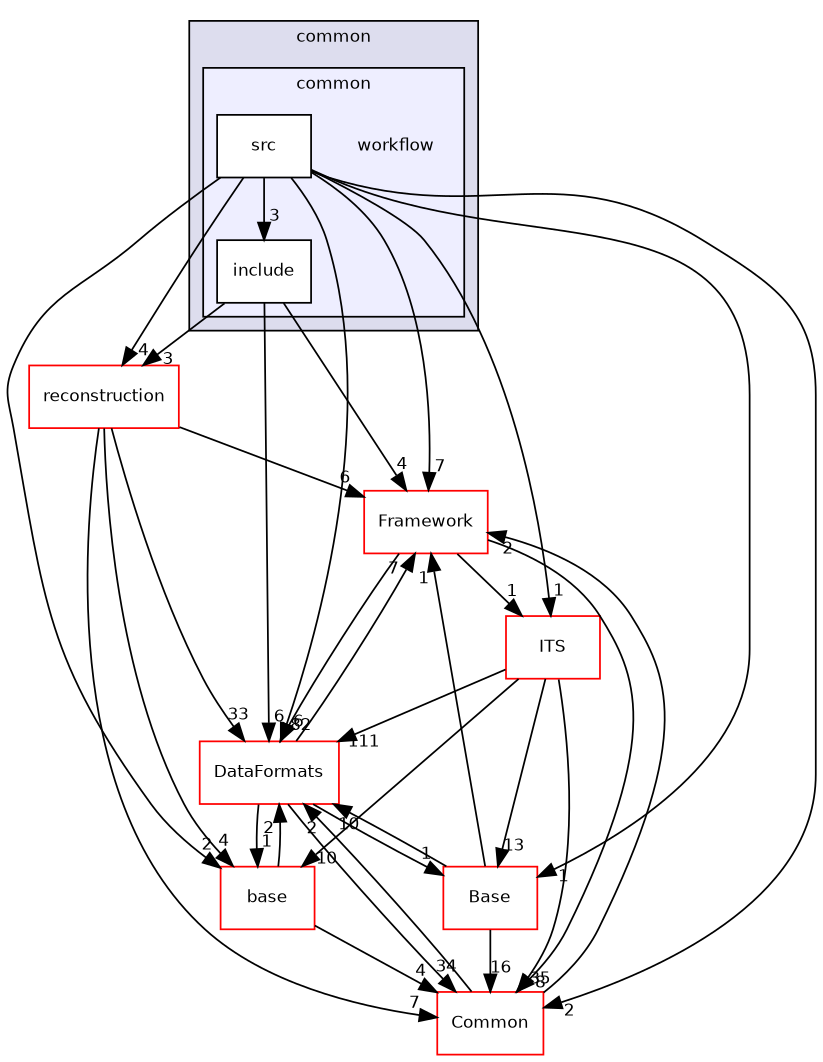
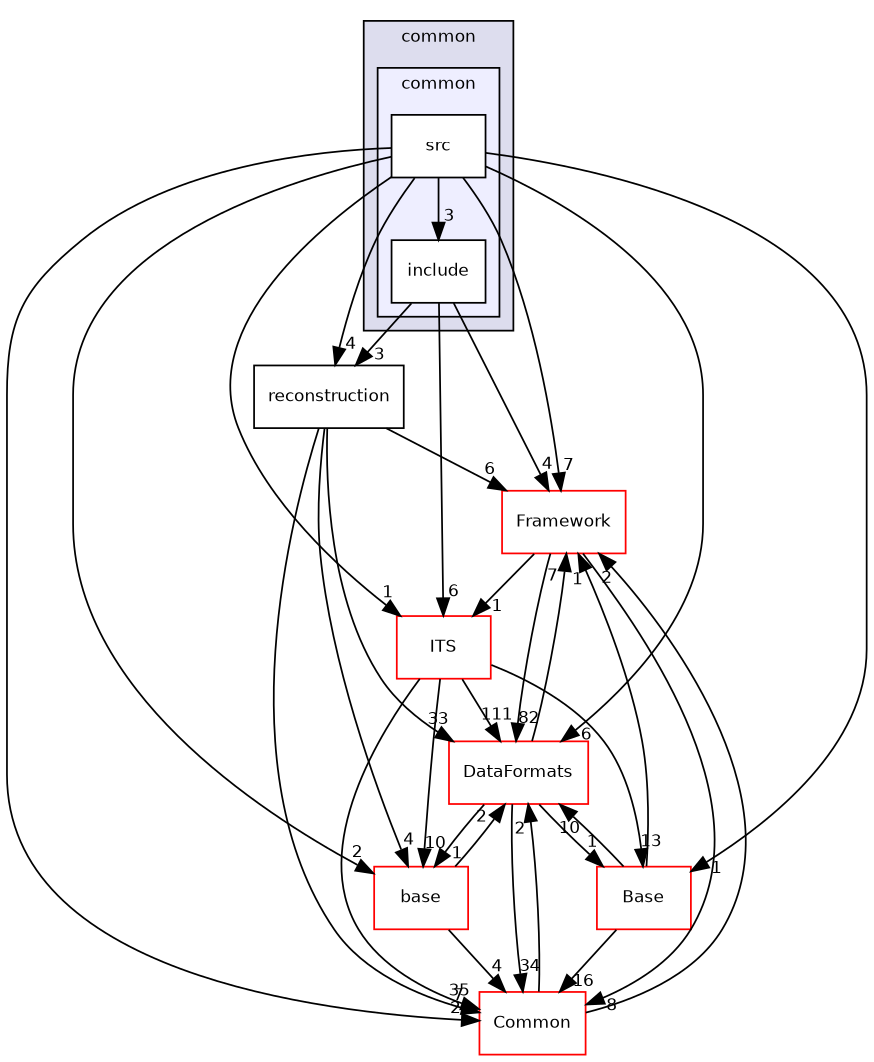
node "workflow": removed
node "reconstruction": color red -> black
edge "include" -> "DataFormats": now "include" -> "ITS"
